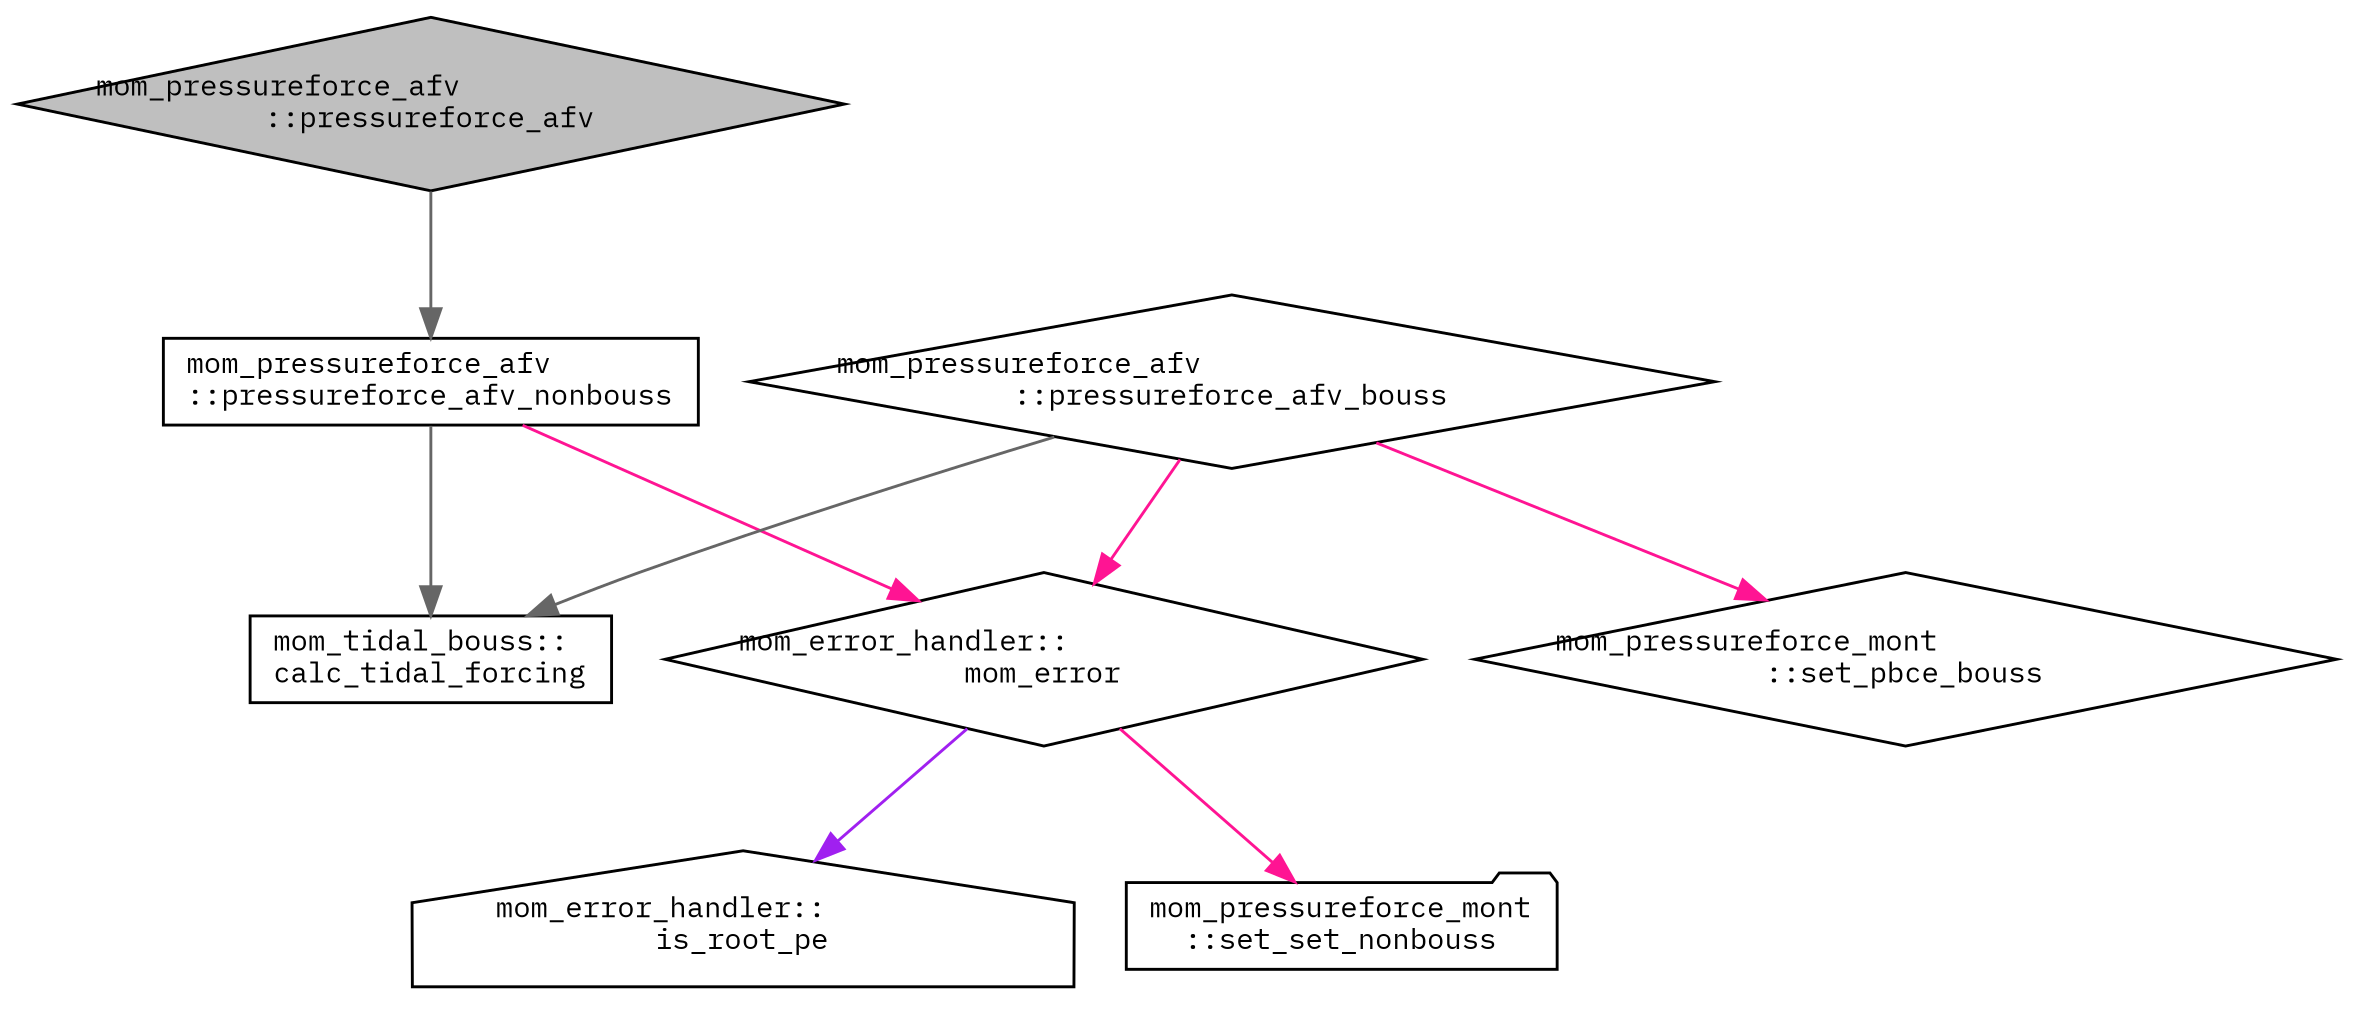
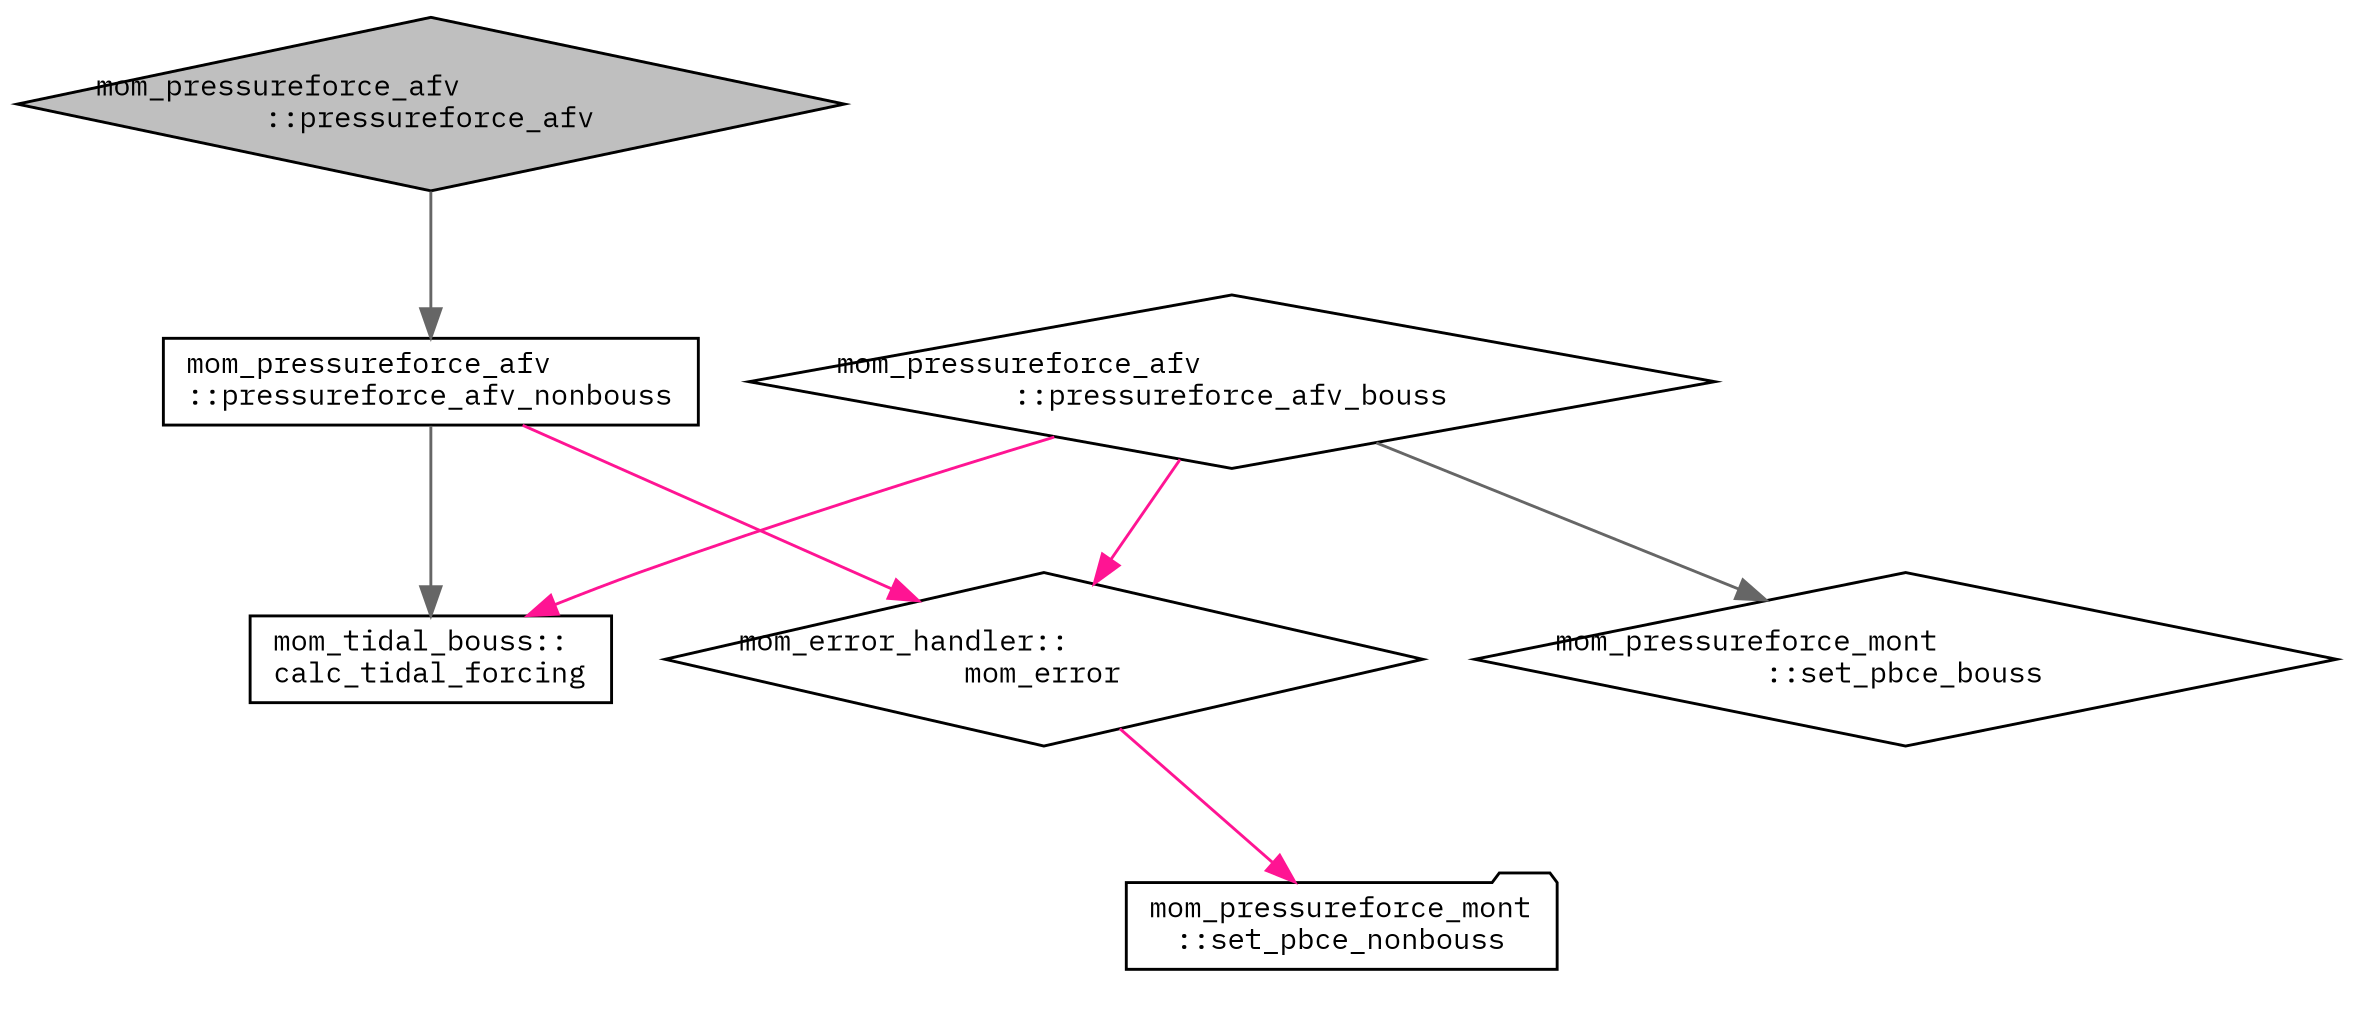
edge "mom_pressureforce_afv ::pressureforce_afv_bouss" -> "mom_tidal_bouss:: calc_tidal_forcing": color gray40 -> deeppink
edge "mom_pressureforce_afv ::pressureforce_afv_bouss" -> "mom_pressureforce_mont ::set_pbce_bouss": color deeppink -> gray40
node "mom_error_handler:: is_root_pe": removed
node "mom_pressureforce_mont ::set_set_nonbouss": label "mom_pressureforce_mont ::set_set_nonbouss" -> "mom_pressureforce_mont ::set_pbce_nonbouss"
